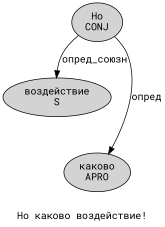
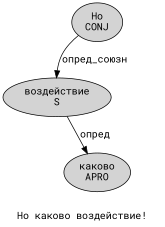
edge "Но CONJ" -> "каково APRO": now "воздействие S" -> "каково APRO"
